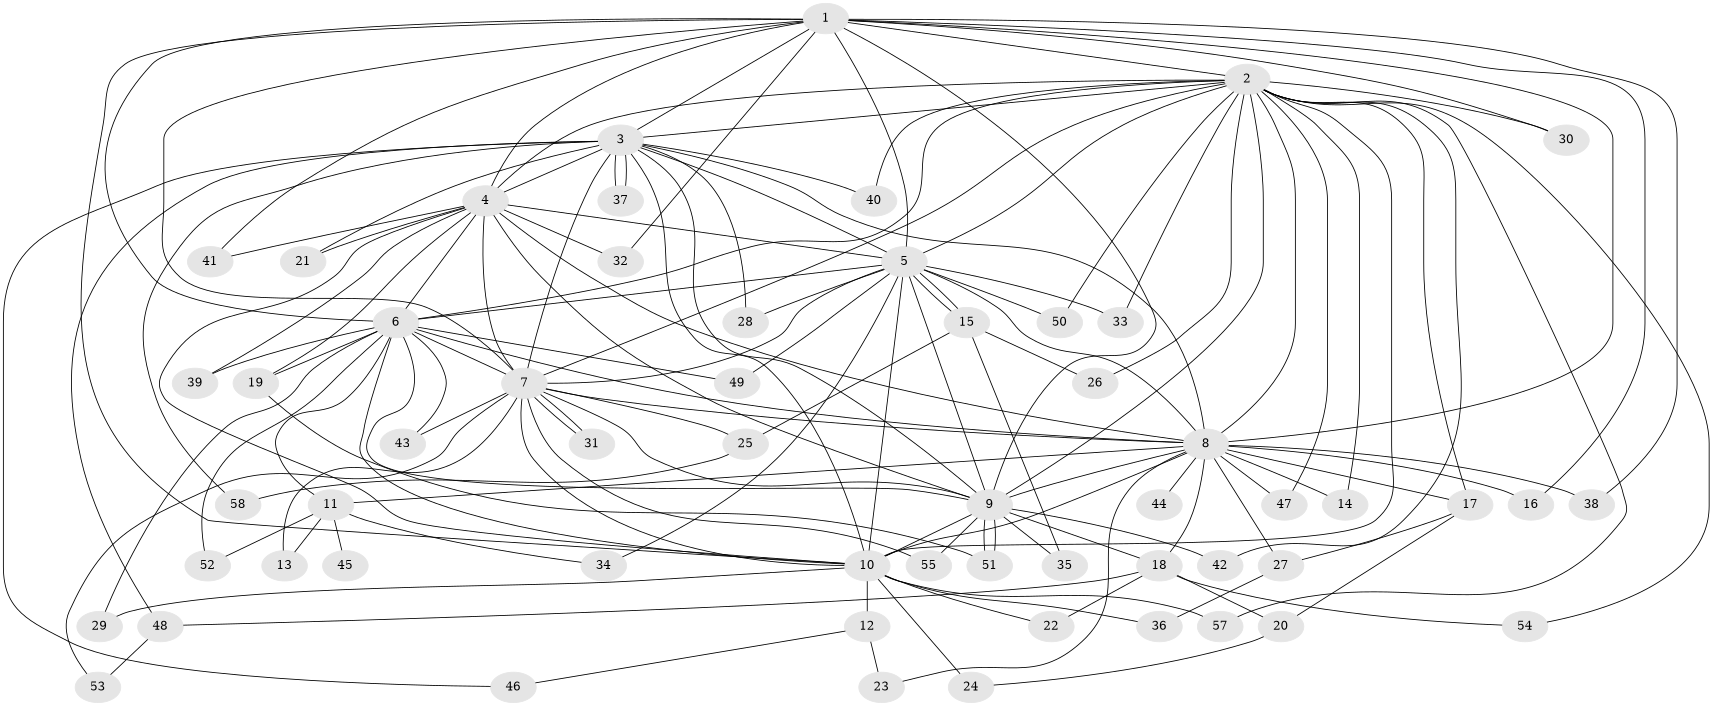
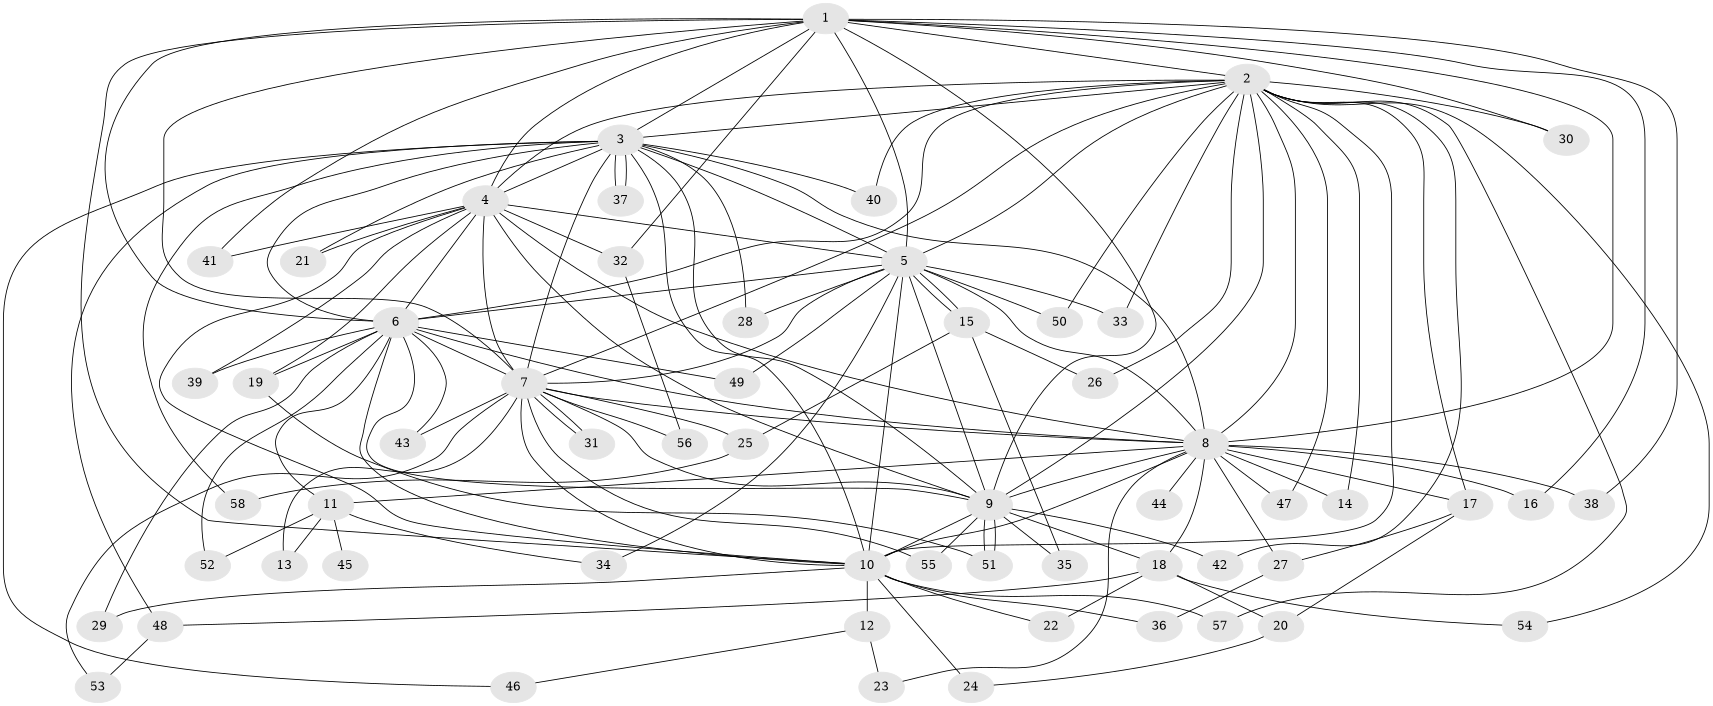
edge "3" -- "6": added
node "56": added
